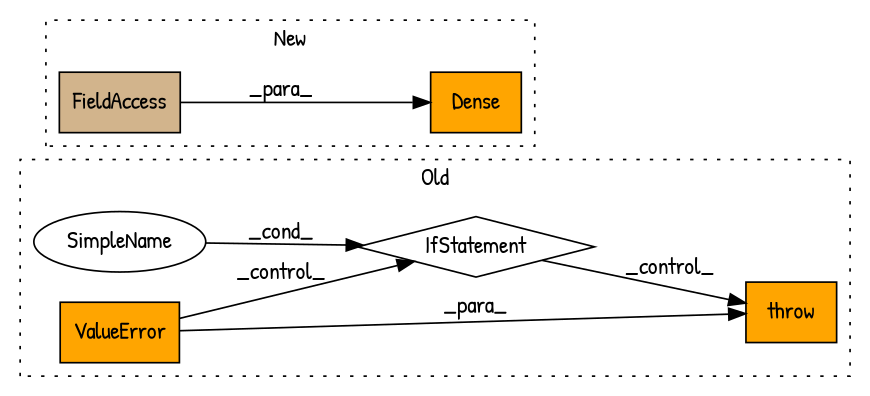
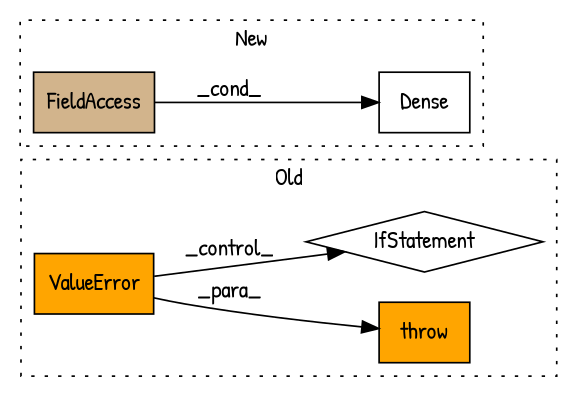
edge "FieldAccess" -> "Dense": label "_para_" -> "_cond_"
node "Dense": fillcolor orange -> white
node "SimpleName": removed
edge "IfStatement" -> "throw": removed, label "_control_"
